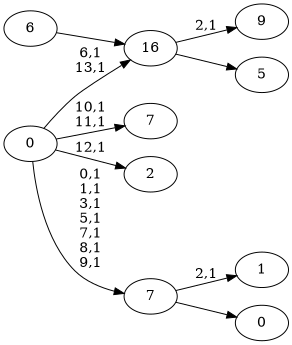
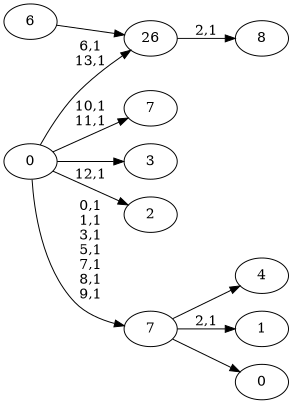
node "9": label "9" -> "8"
node "16": label "16" -> "26"
node "5": removed
node "3": added
node "4": added
